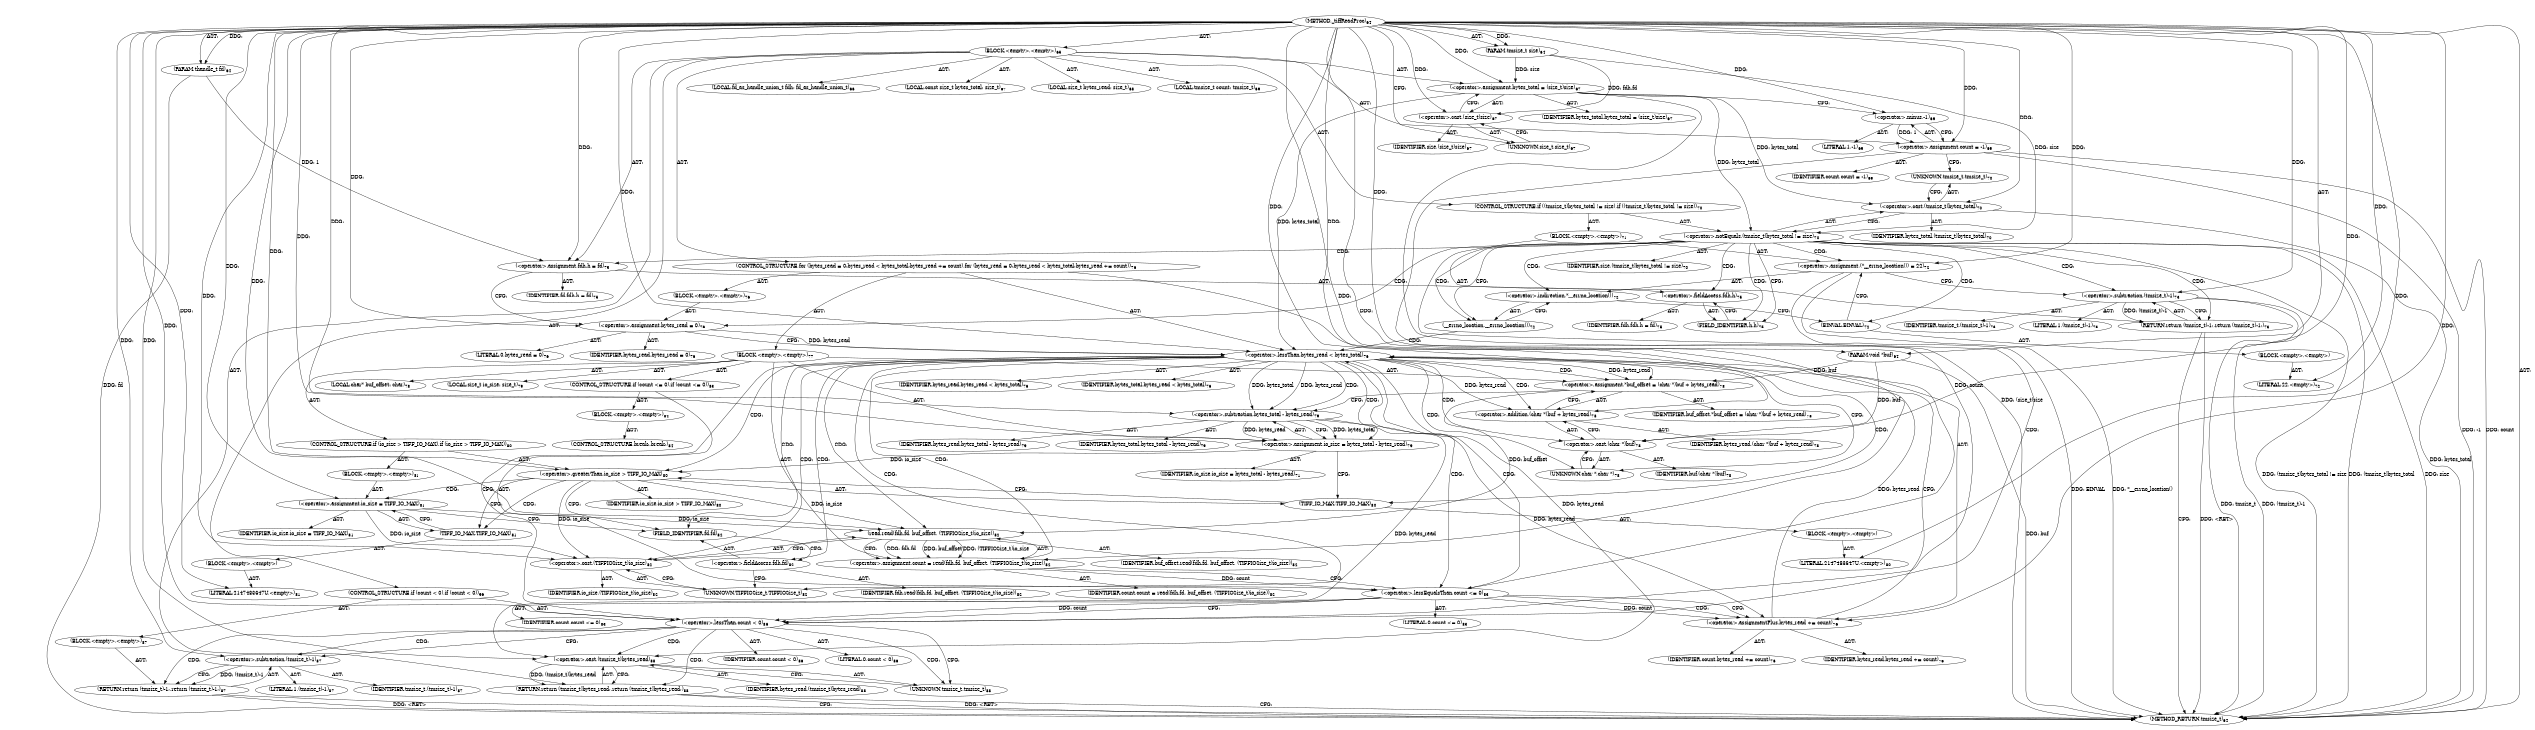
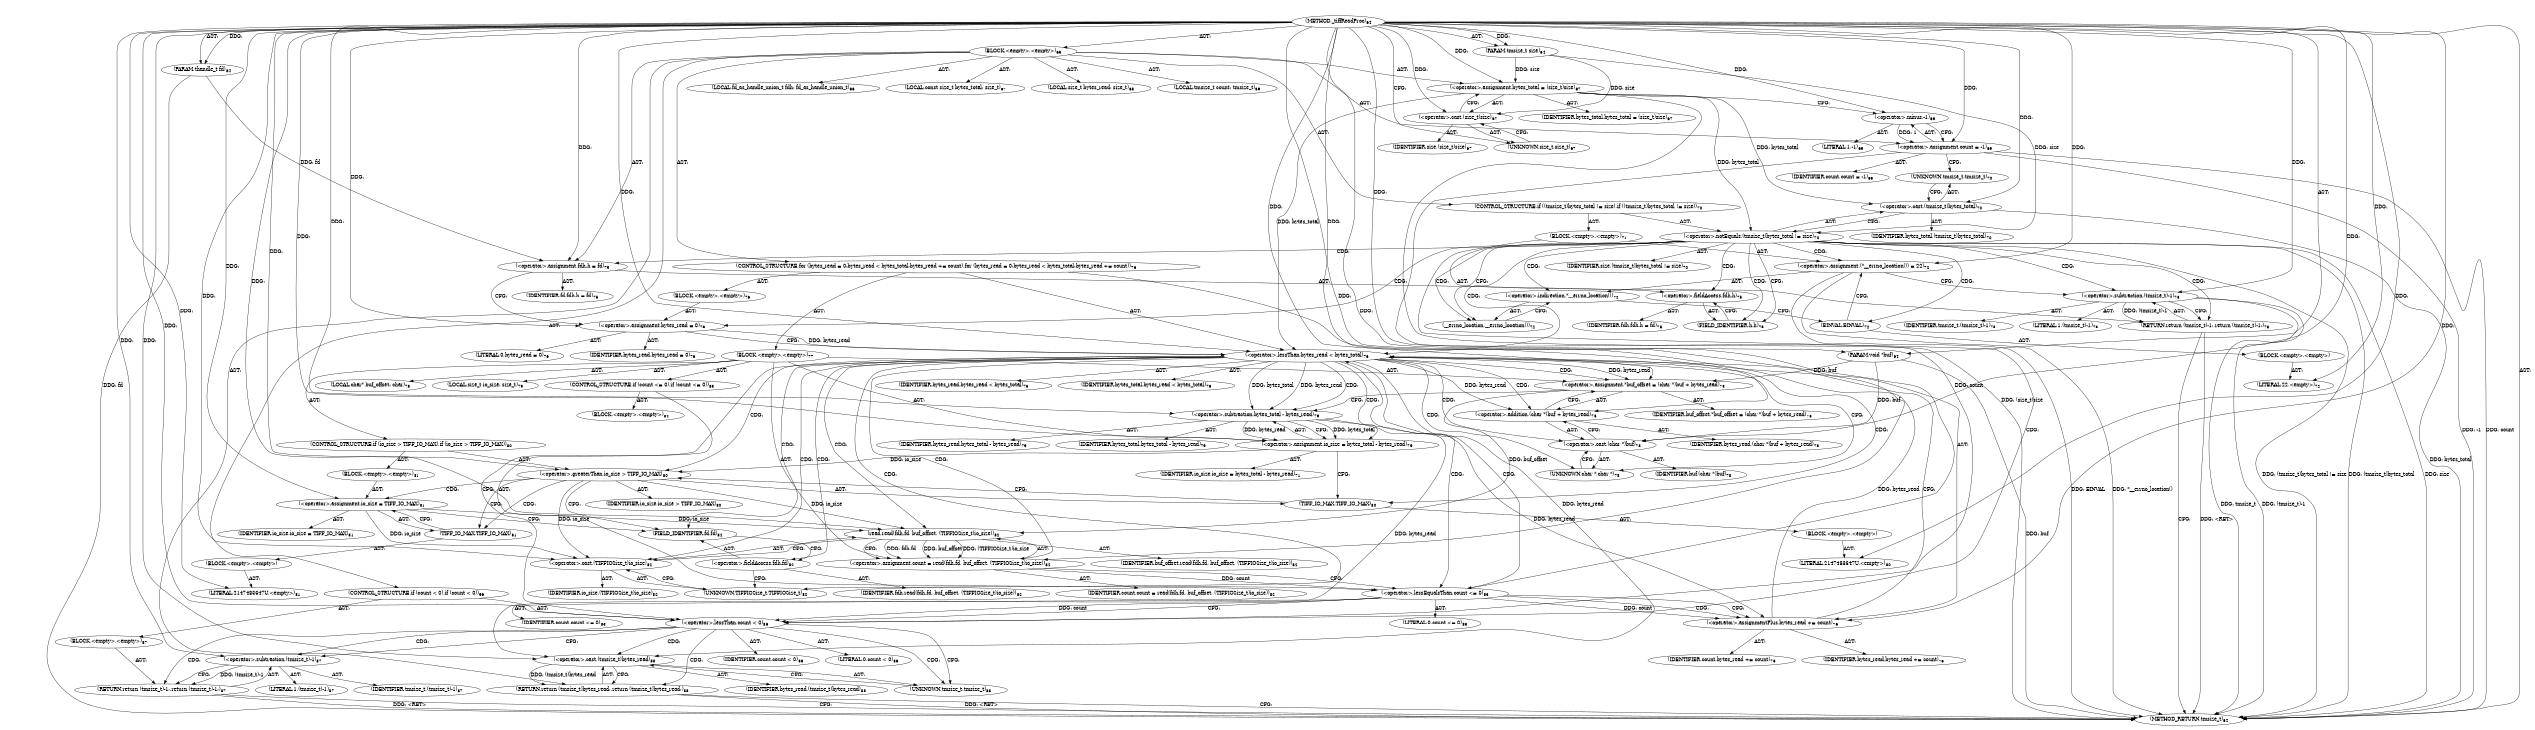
edge "(PARAM,tmsize_t size)" -> "(<operator>.cast,(size_t)size)": label "DDG: fdh.fd" -> "DDG: size"
edge "(PARAM,thandle_t fd)" -> "(<operator>.assignment,fdh.h = fd)": label "DDG: 1" -> "DDG: fd"
edge "(__errno_location,__errno_location())" -> "(<operator>.lessThan,bytes_read < bytes_total)": now "(<operator>.notEquals,(tmsize_t)bytes_total != size)" -> "(<operator>.lessThan,bytes_read < bytes_total)"
node "(CONTROL_STRUCTURE,break;,break;)": removed
